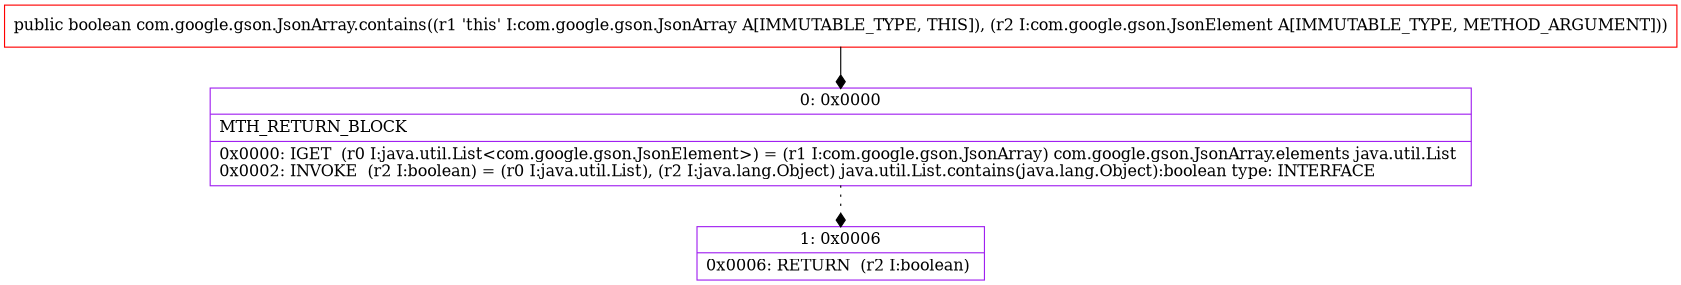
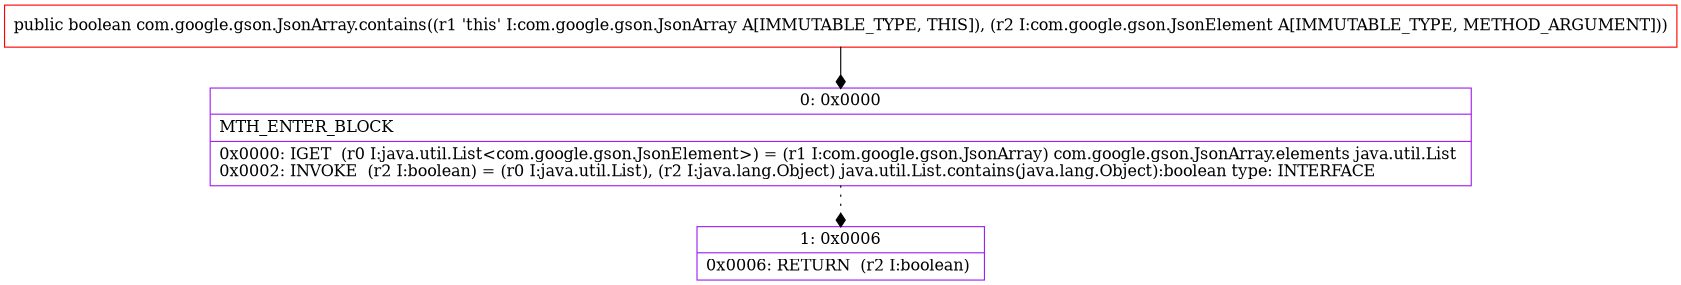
node "0: 0x0000": text "MTH_RETURN_BLOCK" -> "MTH_ENTER_BLOCK"
